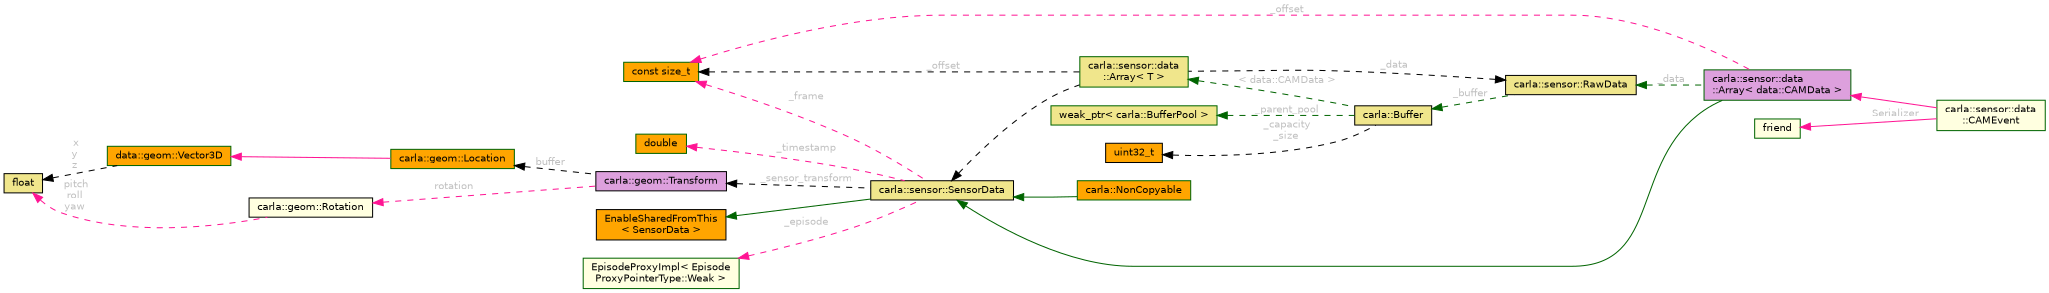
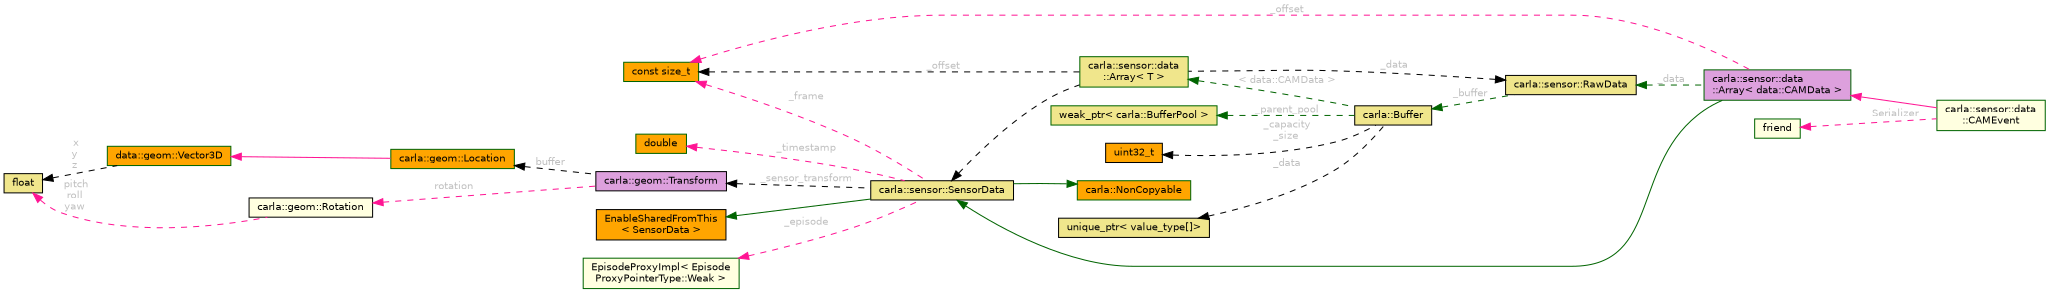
edge "carla::sensor::data ::CAMEvent" -> "friend": style solid -> dashed
edge "carla::NonCopyable" -> "carla::sensor::SensorData": reversed
node "unique_ptr< value_type[]>": added
